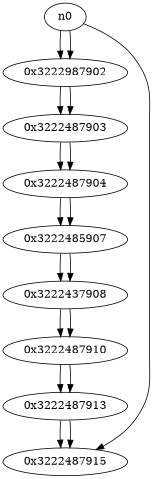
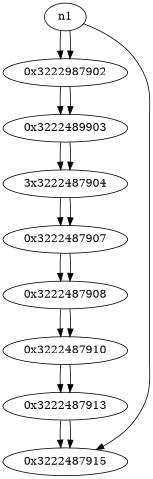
node "n0": label "n0" -> "n1"
node "0x3222487903": label "0x3222487903" -> "0x3222489903"
node "0x3222487904": label "0x3222487904" -> "3x3222487904"
node "0x3222485907": label "0x3222485907" -> "0x3222487907"
node "0x3222437908": label "0x3222437908" -> "0x3222487908"
